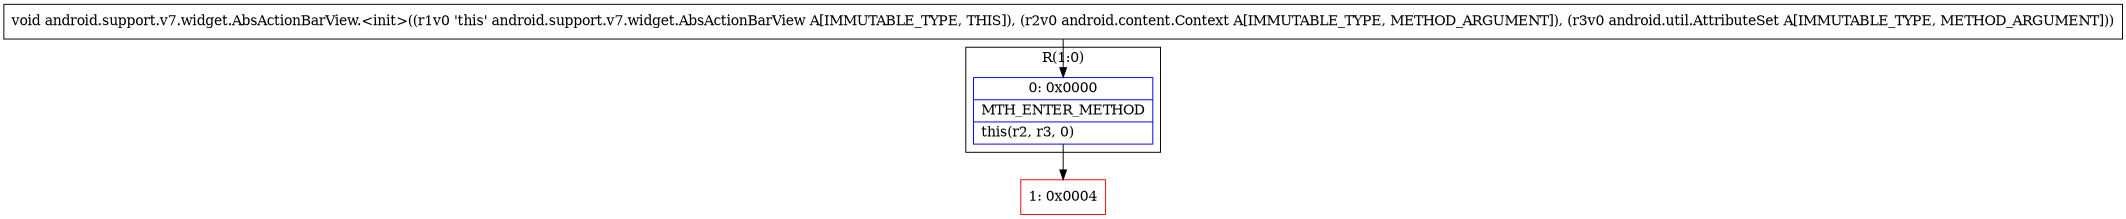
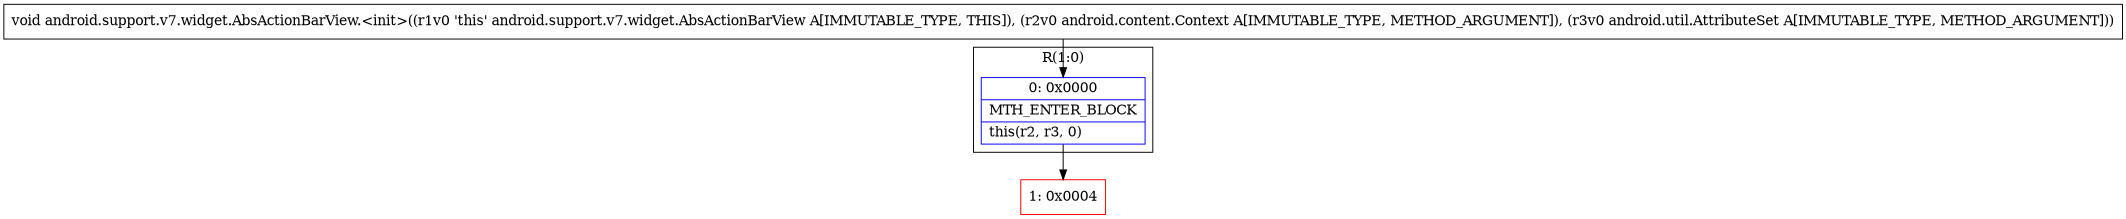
node "0: 0x0000": text "MTH_ENTER_METHOD" -> "MTH_ENTER_BLOCK"
